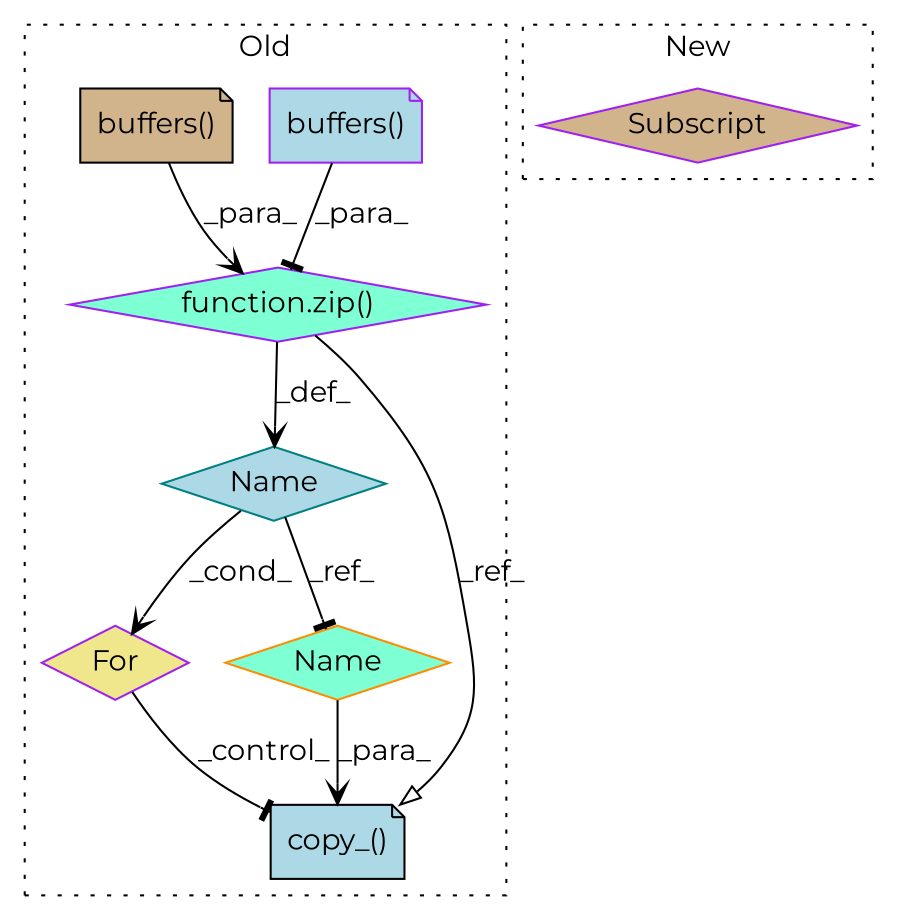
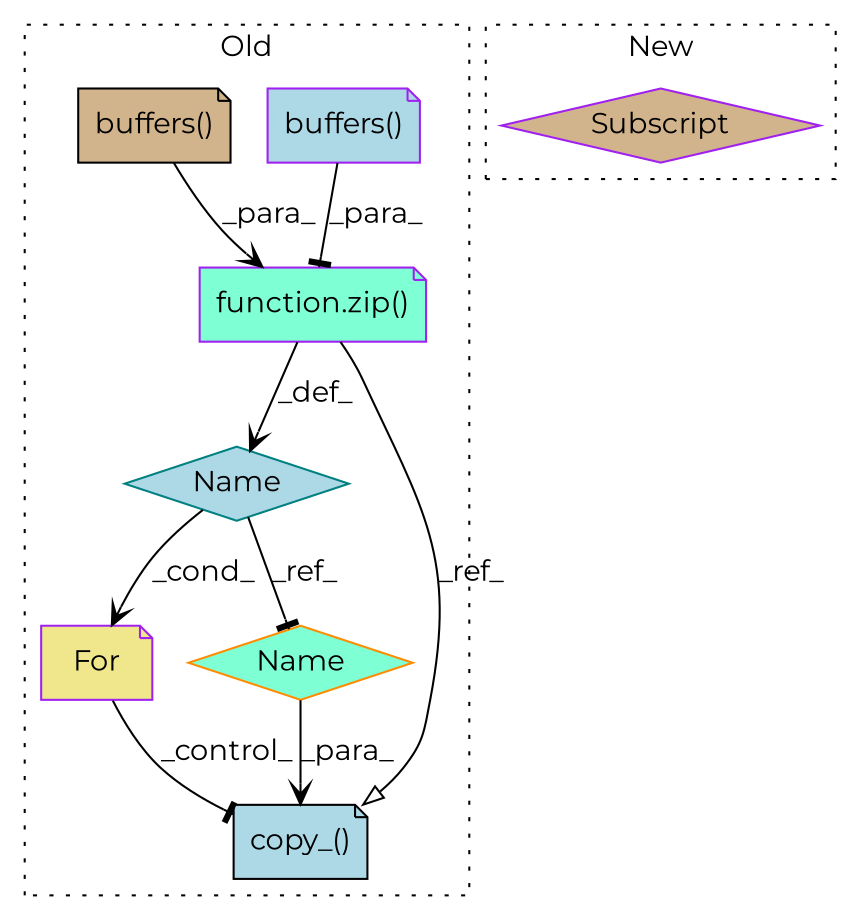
node "function.zip()": shape diamond -> note
node "For": shape diamond -> note
